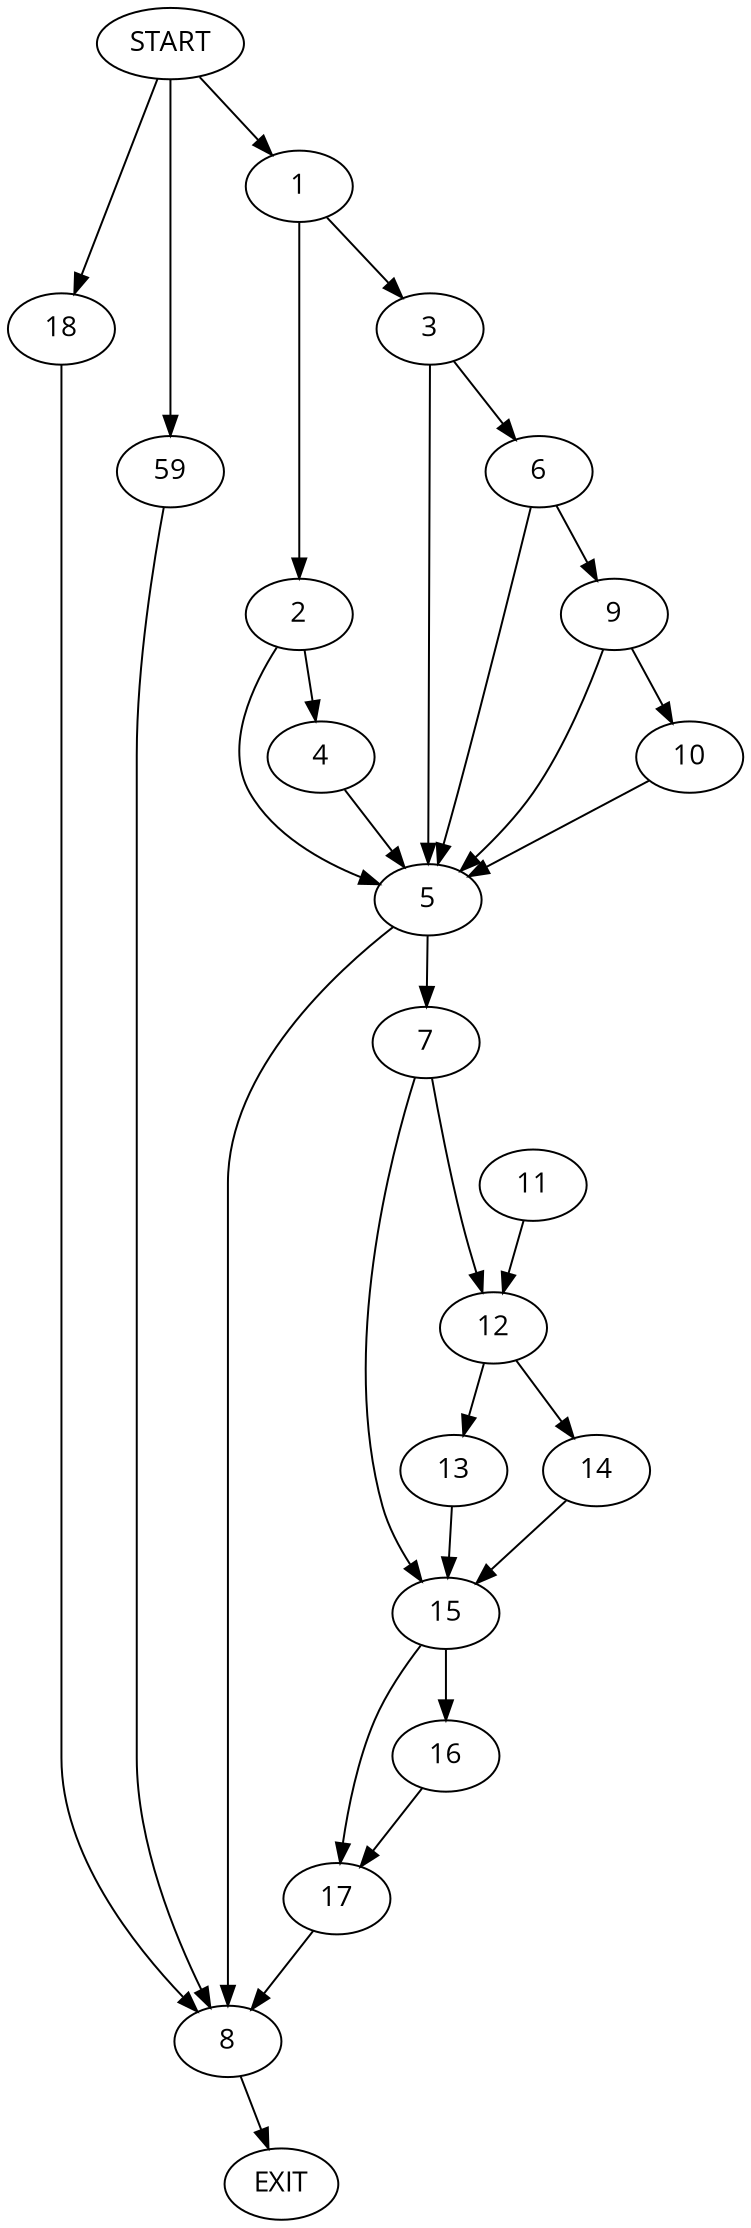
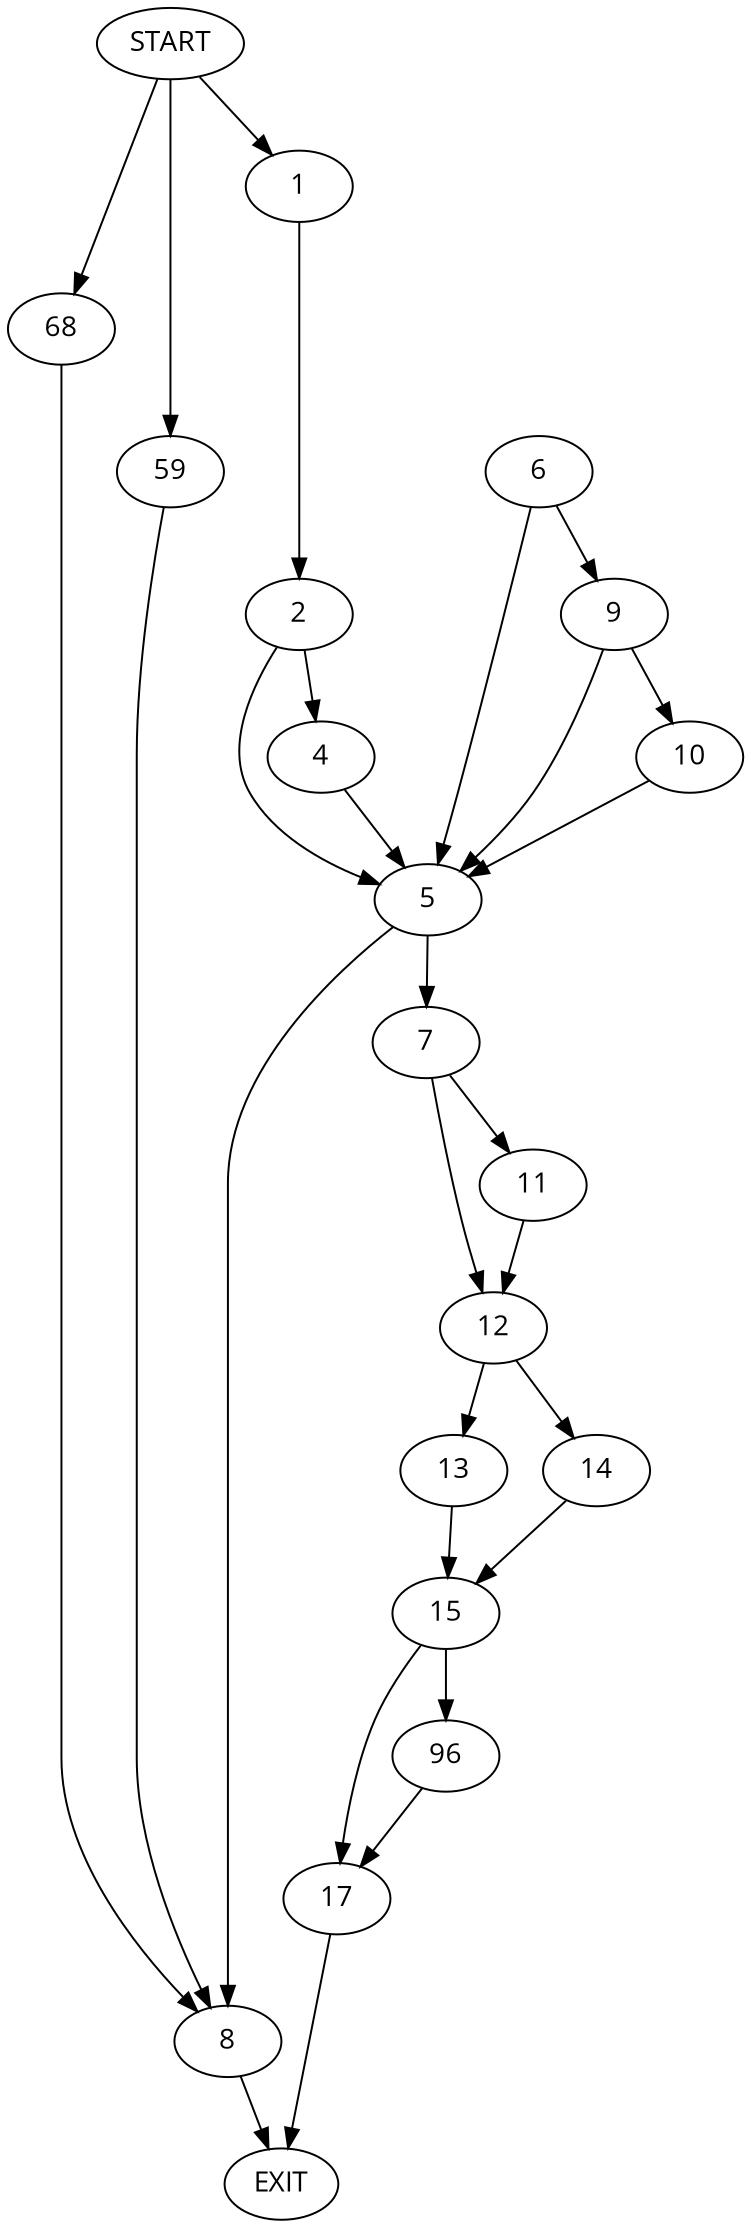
node "18": label "18" -> "68"
node "3": removed
edge "7" -> "15": now "7" -> "11"
node "16": label "16" -> "96"
edge "17" -> "8": now "17" -> "EXIT"
